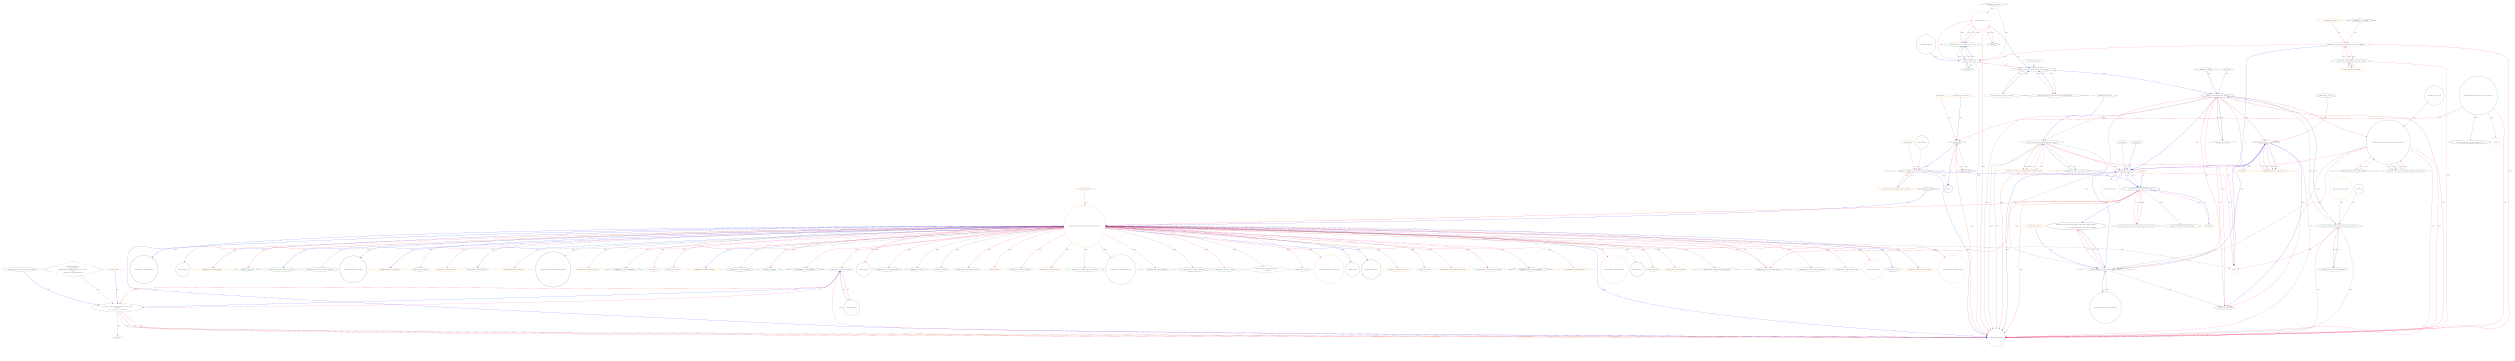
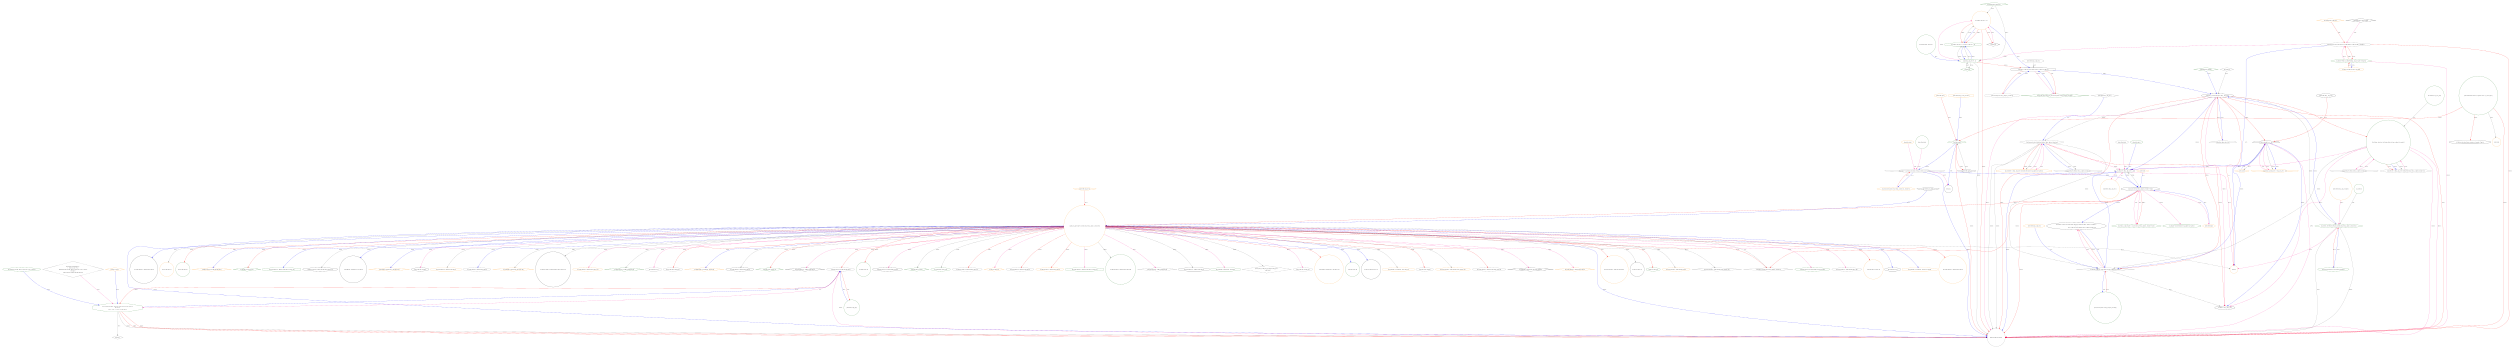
node "(Call,obj_tptr+2)": added
